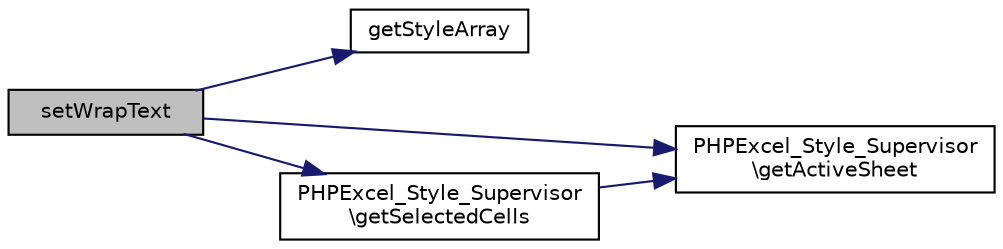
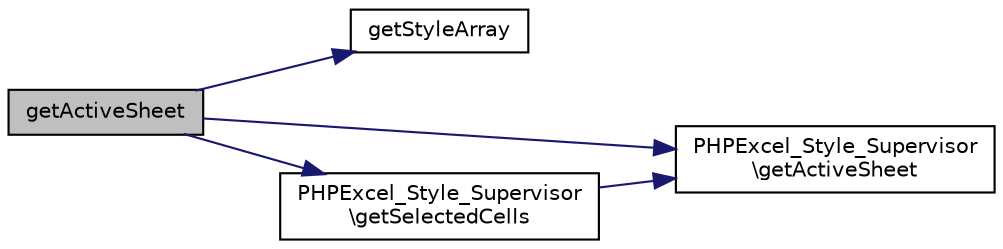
node "setWrapText": label "setWrapText" -> "getActiveSheet"
